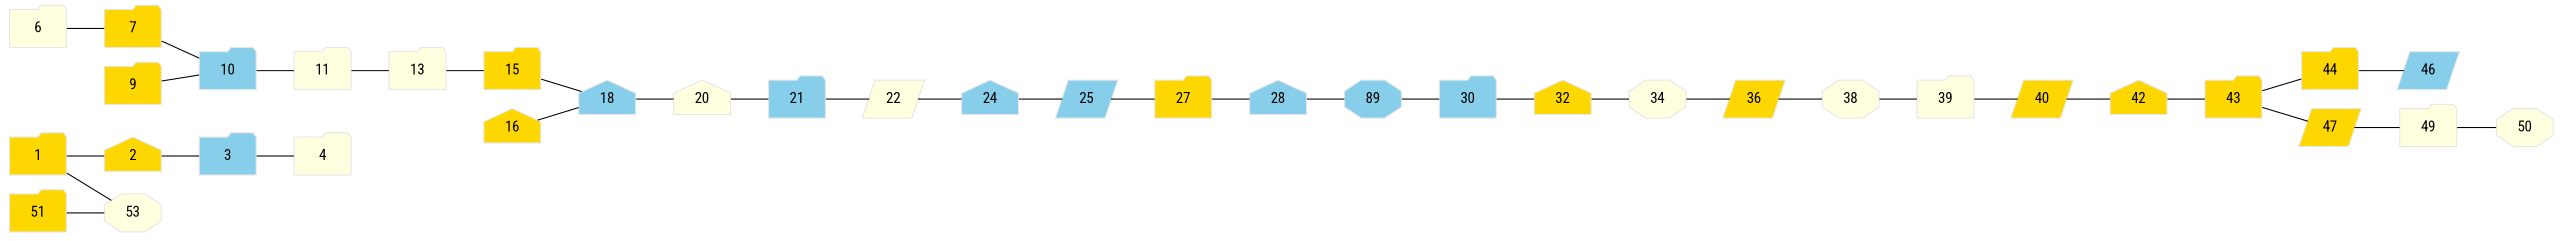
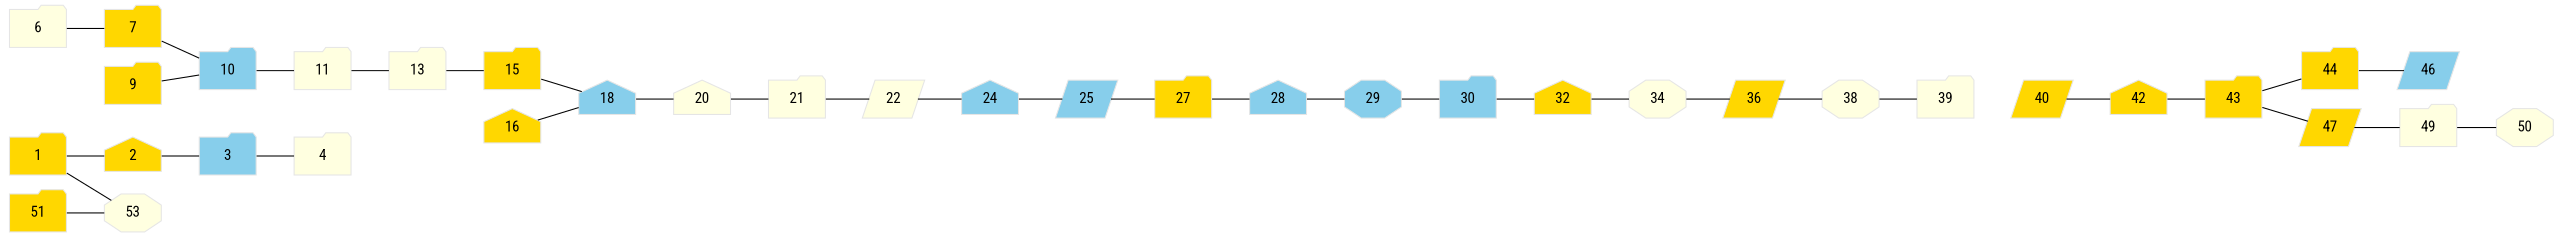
node "21": fillcolor skyblue -> lightyellow
node "89": label "89" -> "29"
edge "39" -- "40": removed
